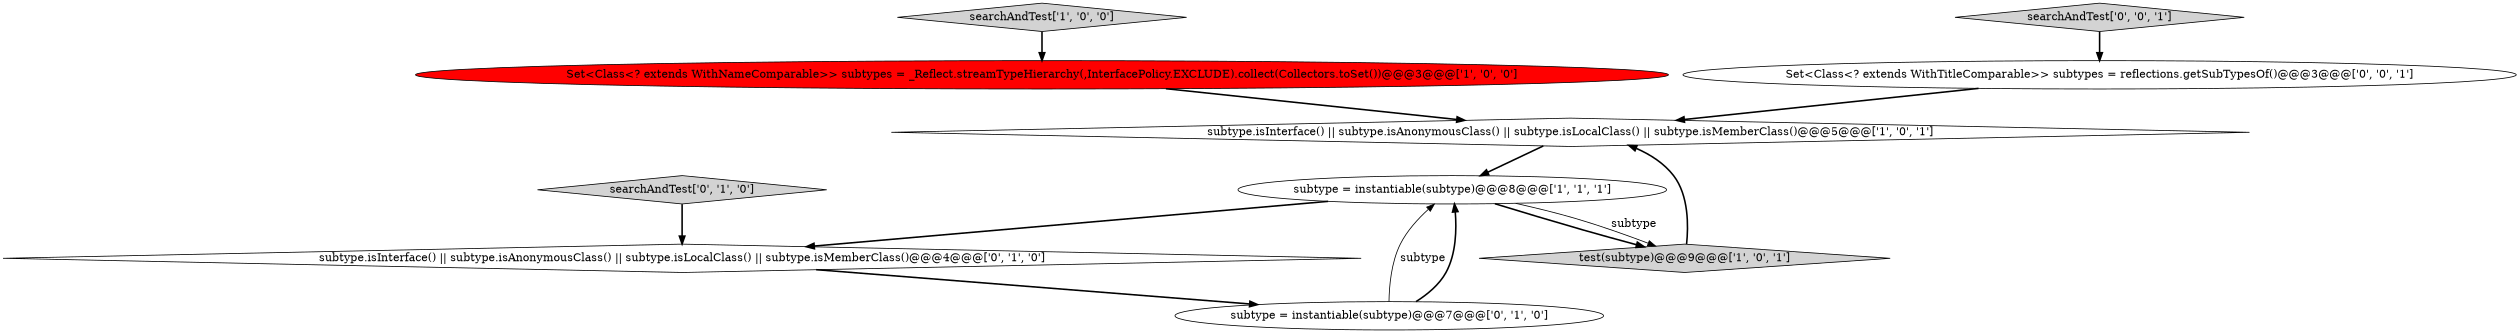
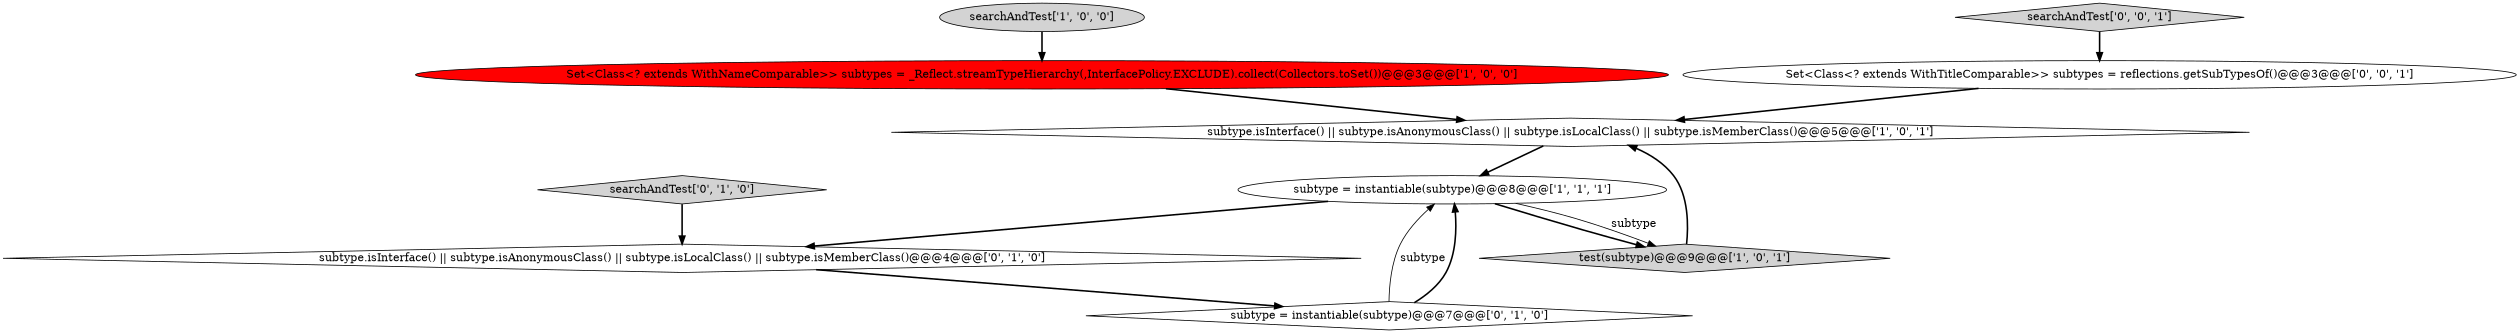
node "searchAndTest['1', '0', '0']": shape diamond -> ellipse
node "subtype = instantiable(subtype)@@@7@@@['0', '1', '0']": shape ellipse -> diamond
